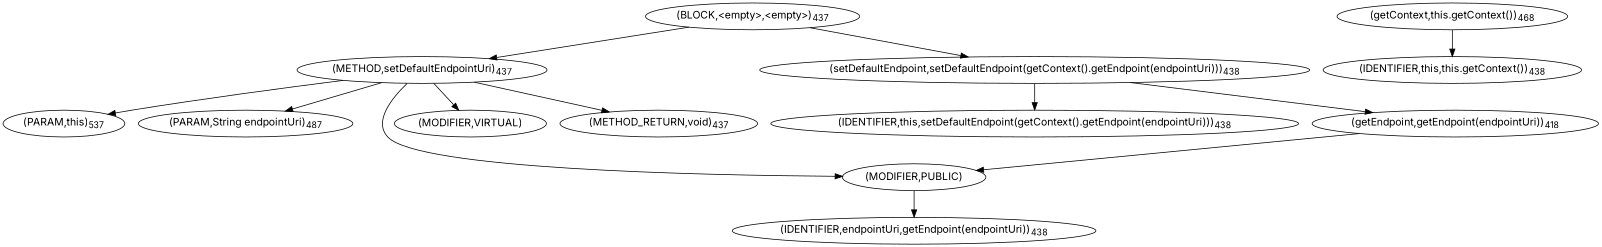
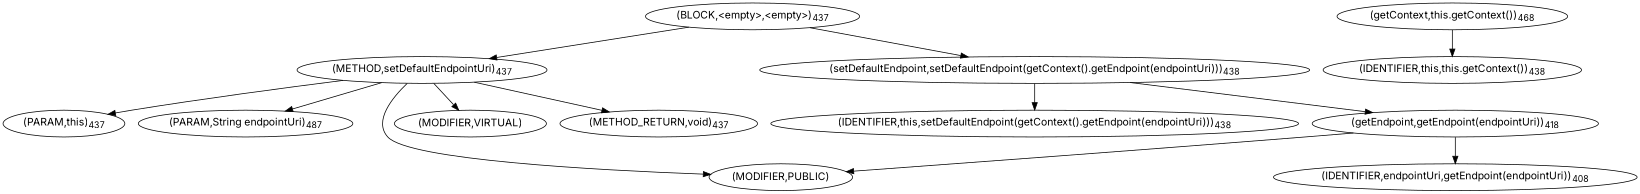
node "(PARAM,this)": text "537" -> "437"
edge "(MODIFIER,PUBLIC)" -> "(IDENTIFIER,endpointUri,getEndpoint(endpointUri))": now "(getEndpoint,getEndpoint(endpointUri))" -> "(IDENTIFIER,endpointUri,getEndpoint(endpointUri))"
node "(IDENTIFIER,endpointUri,getEndpoint(endpointUri))": text "438" -> "408"
